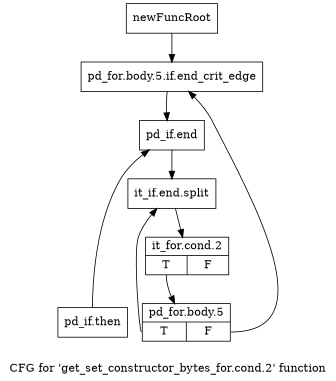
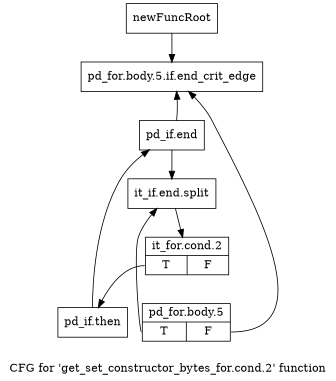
edge "pd_for.body.5.if.end_crit_edge" -> "pd_if.end": reversed
edge "it_for.cond.2" -> "pd_for.body.5": now "it_for.cond.2" -> "pd_if.then"
